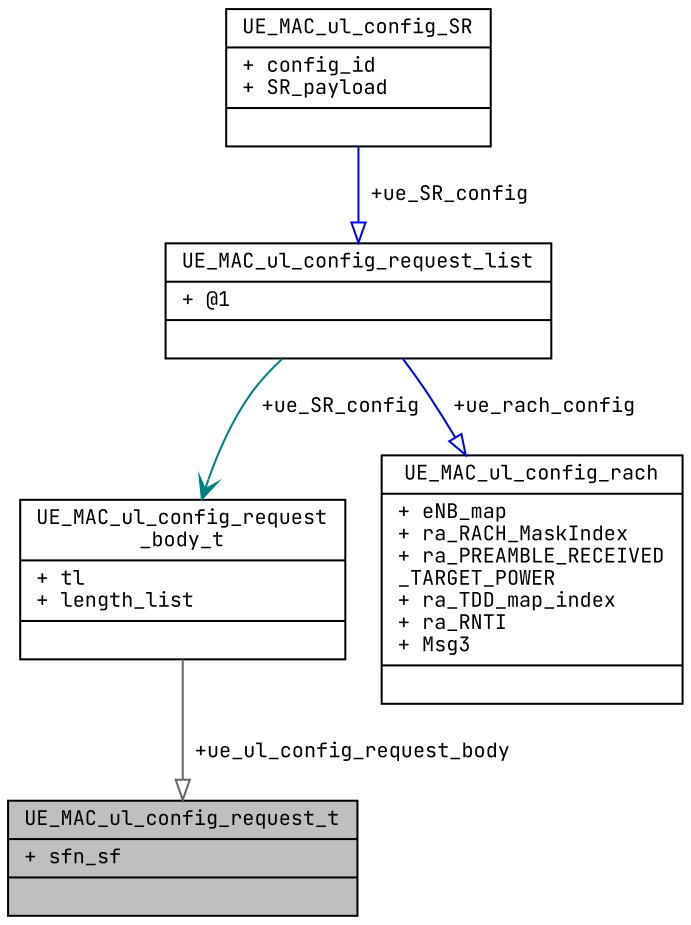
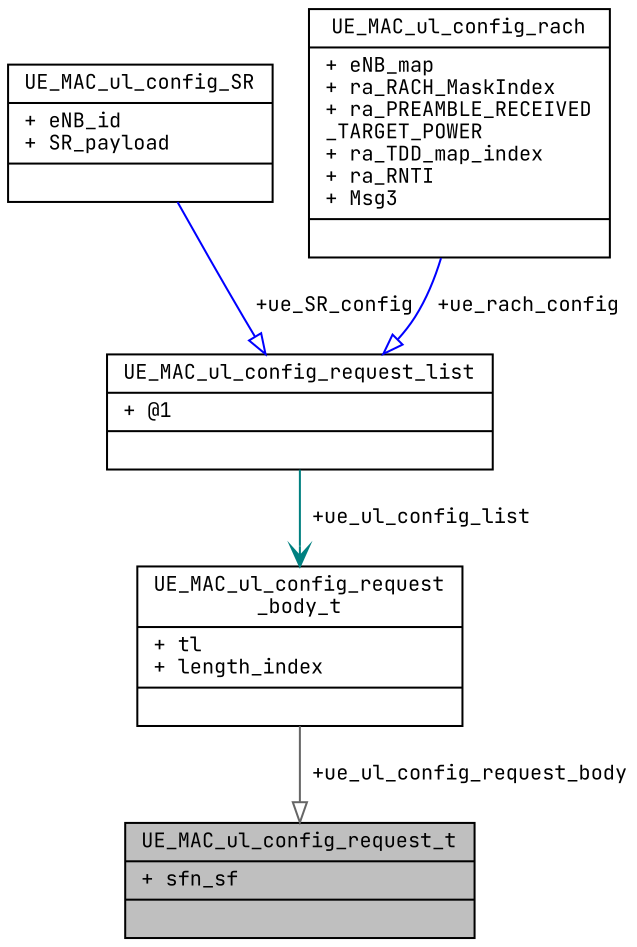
node "UE_MAC_ul_config_SR": text "+ config_id" -> "+ eNB_id"
edge "UE_MAC_ul_config_request_list" -> "UE_MAC_ul_config_rach": reversed
edge "UE_MAC_ul_config_request_list" -> "UE_MAC_ul_config_request": label " +ue_SR_config" -> " +ue_ul_config_list"
node "UE_MAC_ul_config_request": text "+ length_list" -> "+ length_index"
